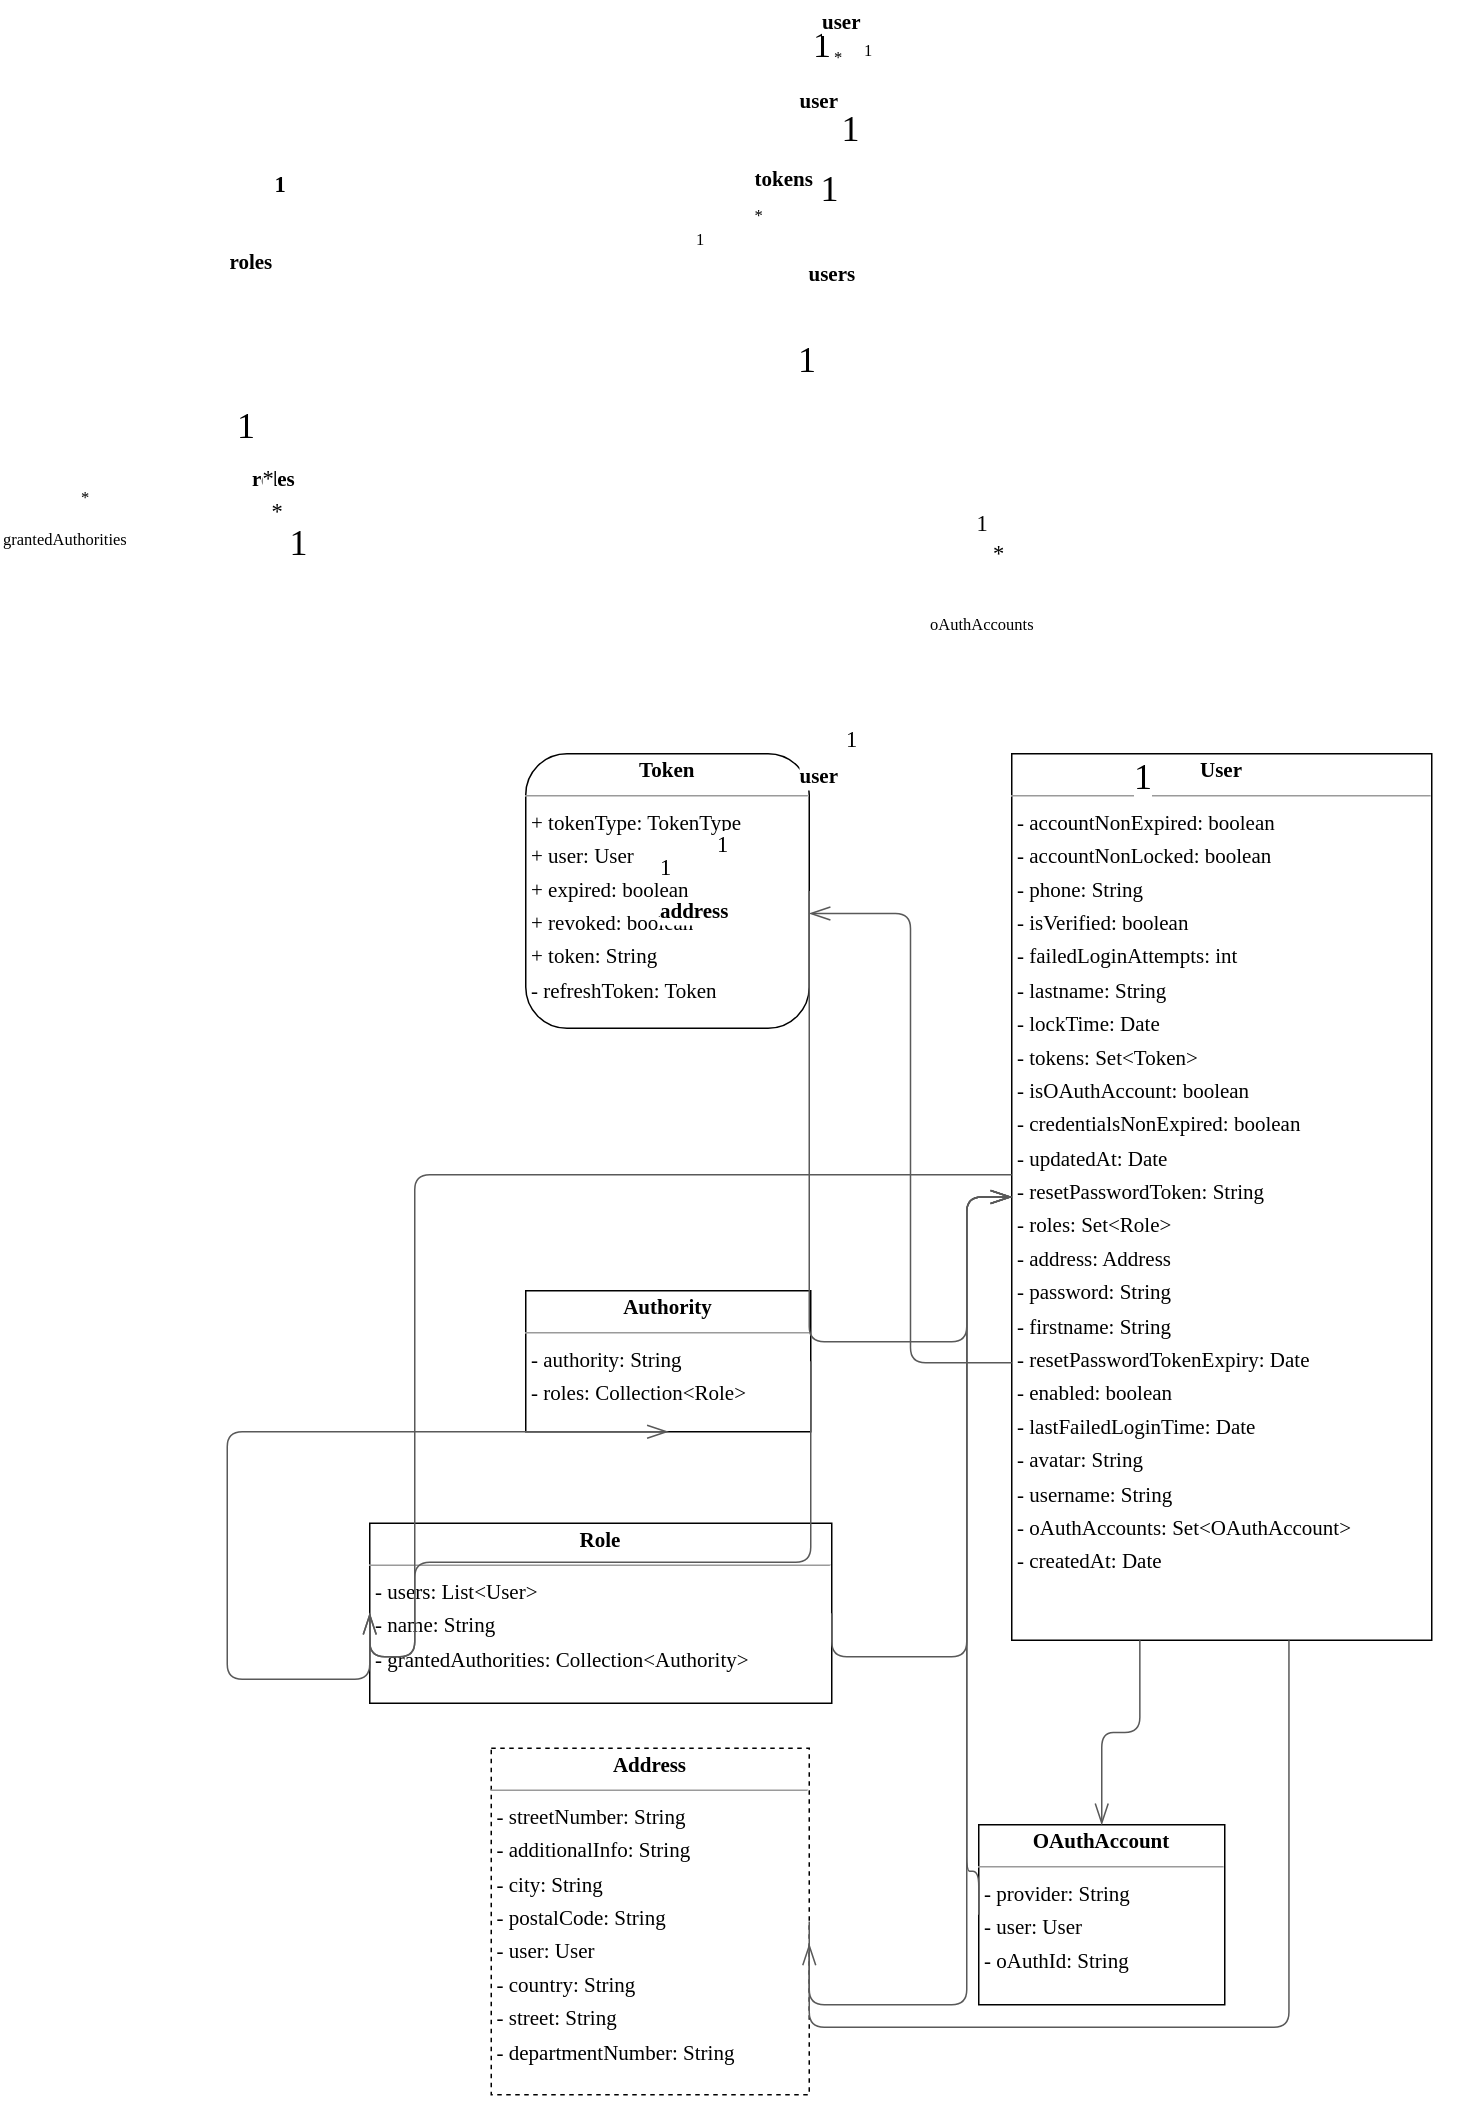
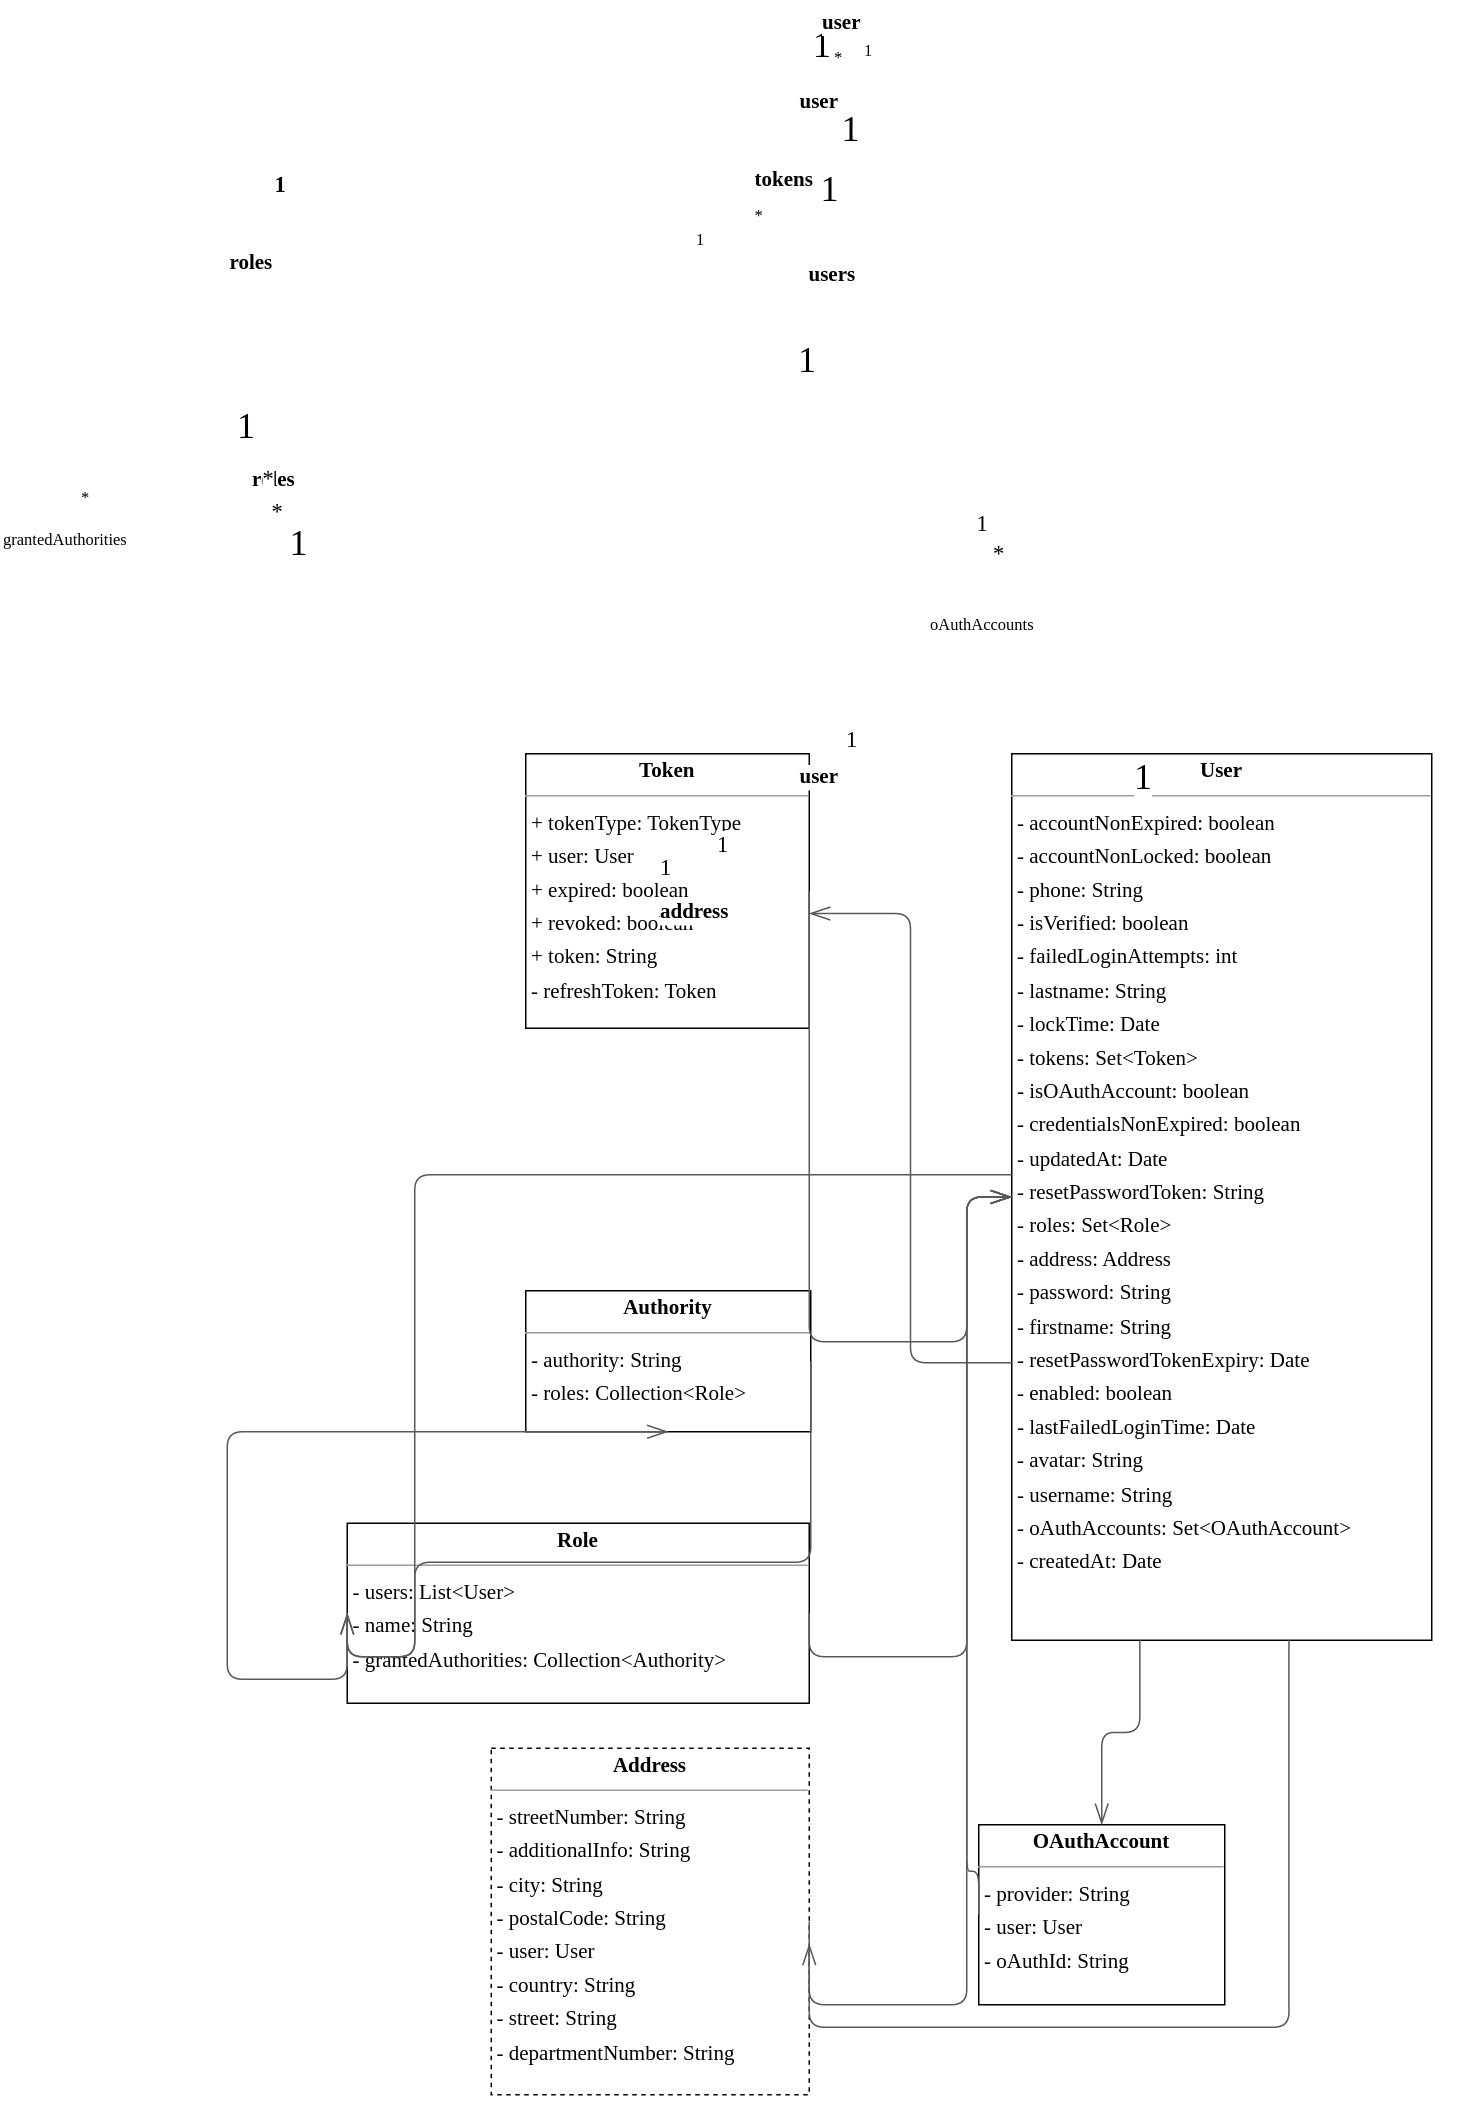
node "Token + tokenType: TokenType + user: User + expired: boolean + revoked: boolean + token: String - refreshToken: Token": shape rounded rectangle -> rectangle
node "Role - users: List<User> - name: String - grantedAuthorities: Collection<Authority>": moved (601, 1613) -> (578, 1613)
